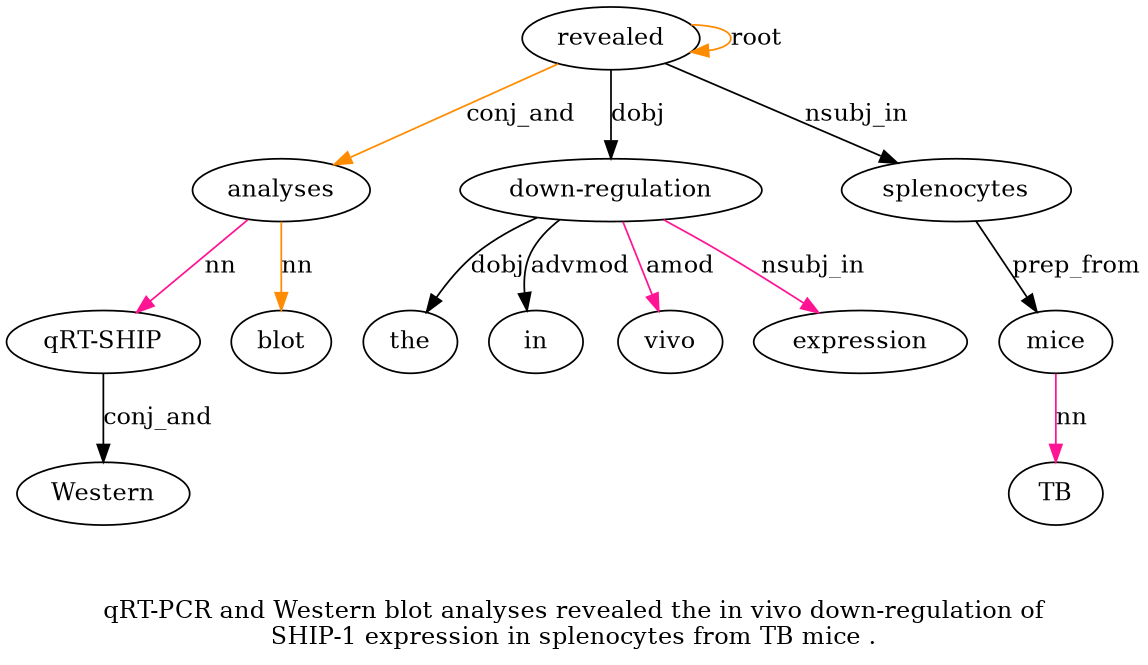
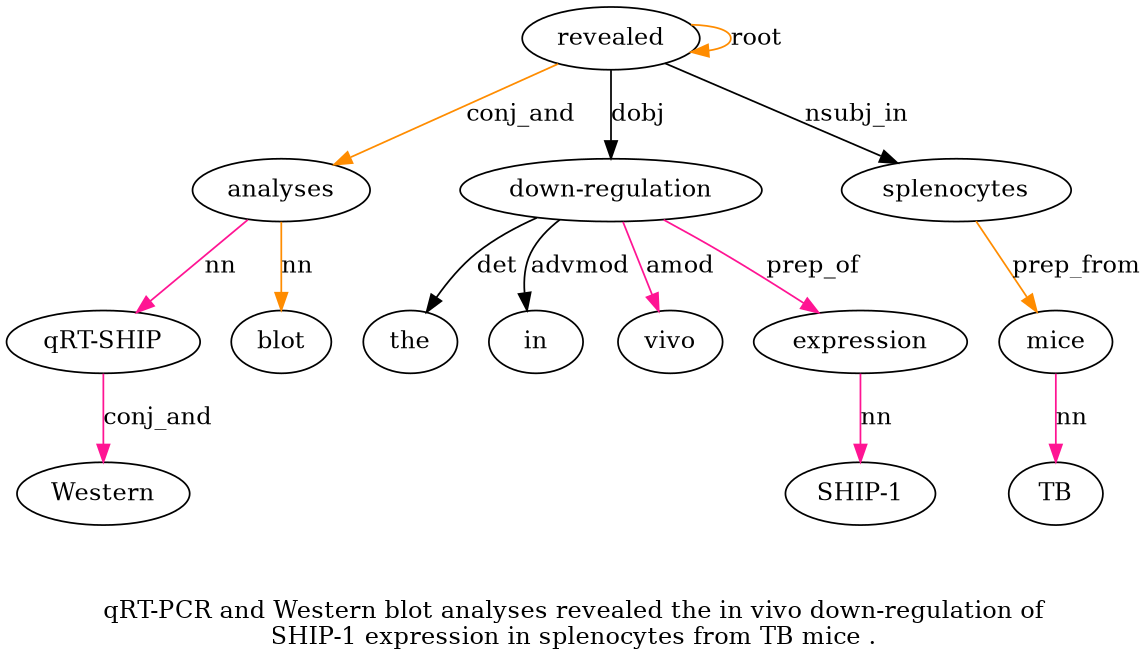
edge "splenocytes" -> "mice": color black -> darkorange
edge "down-regulation" -> "the": label "dobj" -> "det"
edge "down-regulation" -> "expression": label "nsubj_in" -> "prep_of"
edge "qRT-SHIP" -> "Western": color black -> deeppink
node "SHIP-1": added
